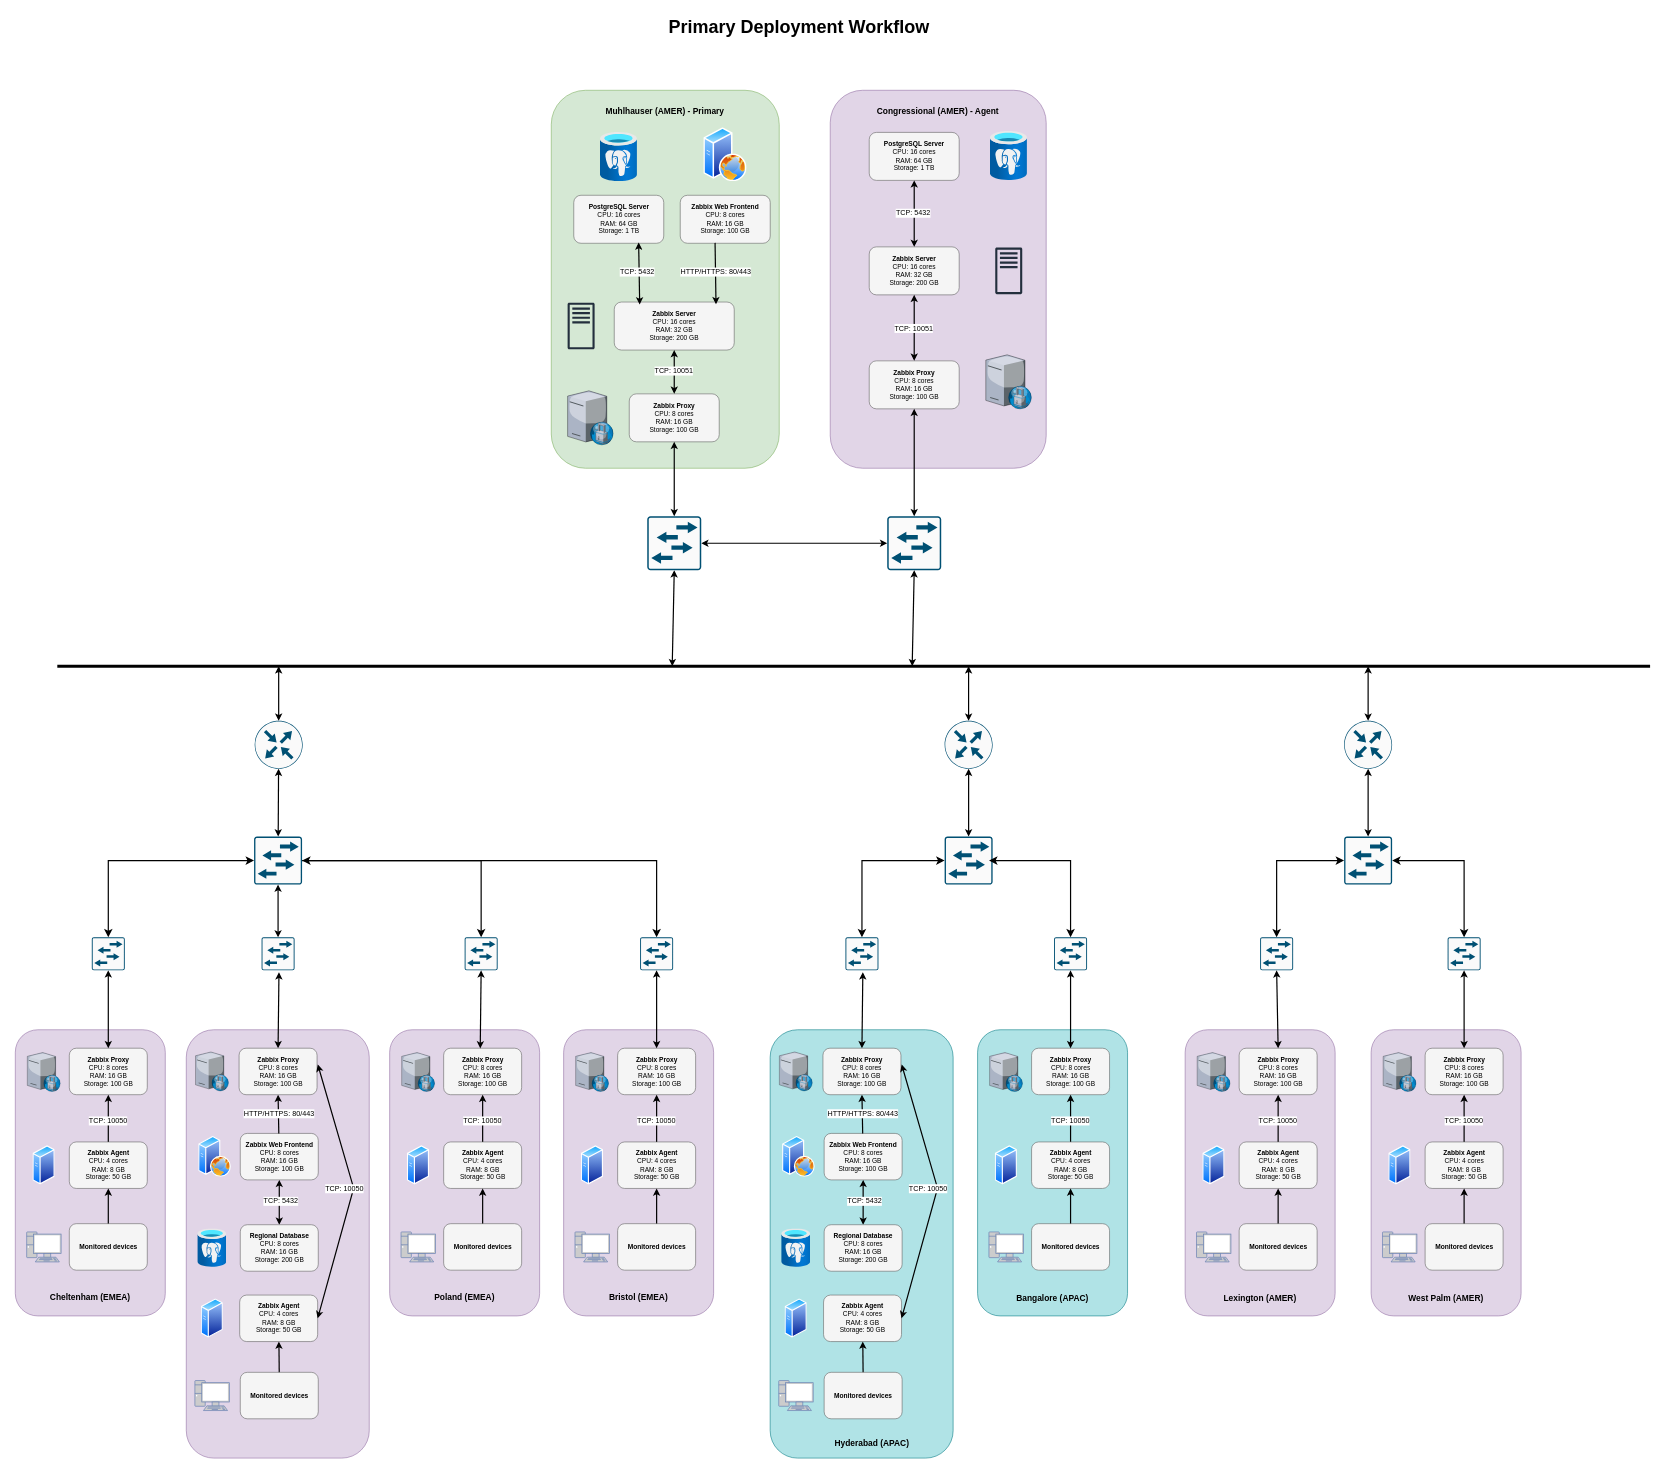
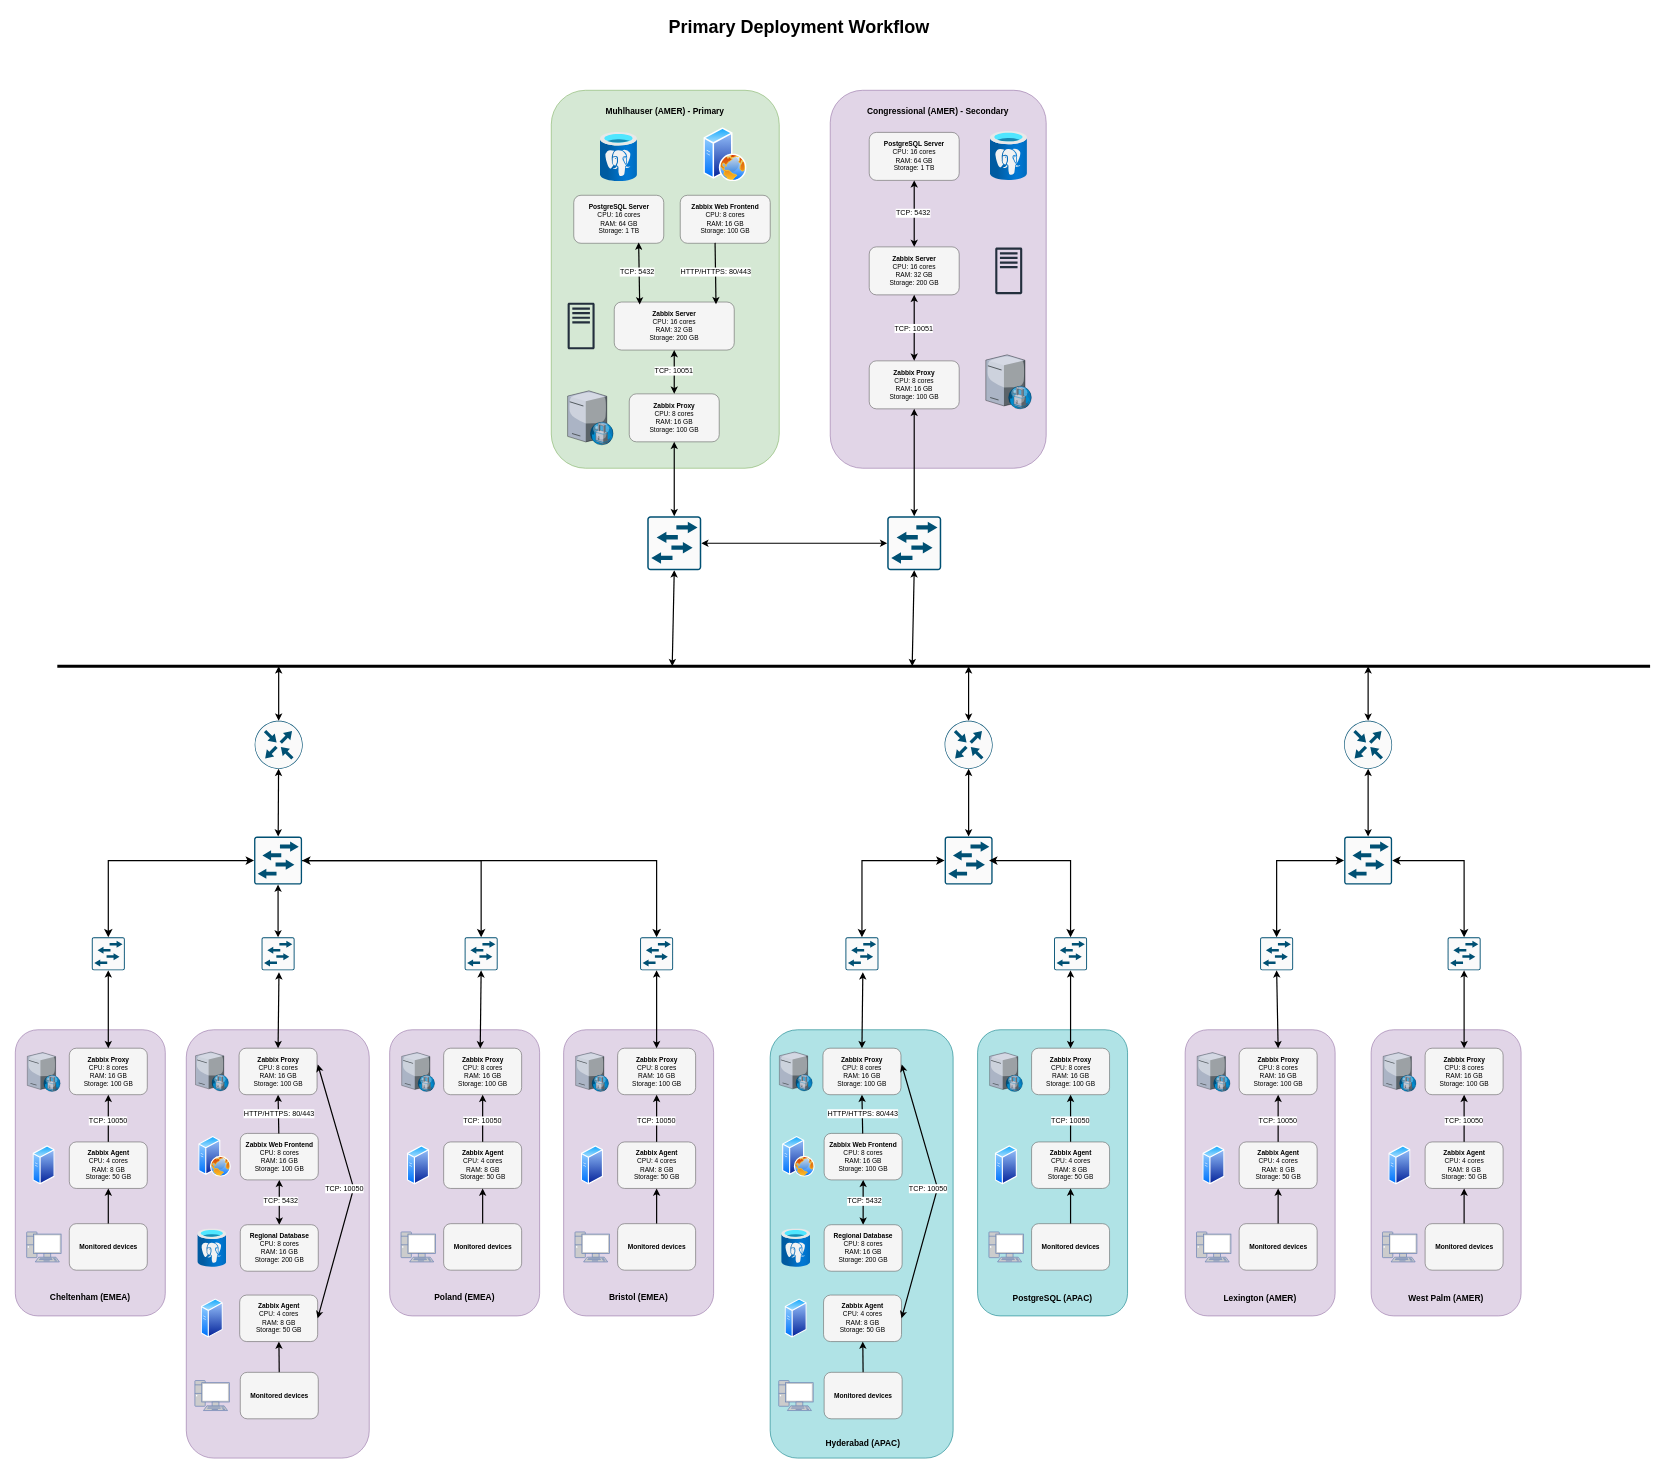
node "Congressional (AMER) - Agent": label "Congressional (AMER) - Agent" -> "Congressional (AMER) - Secondary"
node "Bangalore (APAC)": label "Bangalore (APAC)" -> "PostgreSQL (APAC)"
node "Hyderabad (APAC)": moved (872, 1443) -> (863, 1443)
